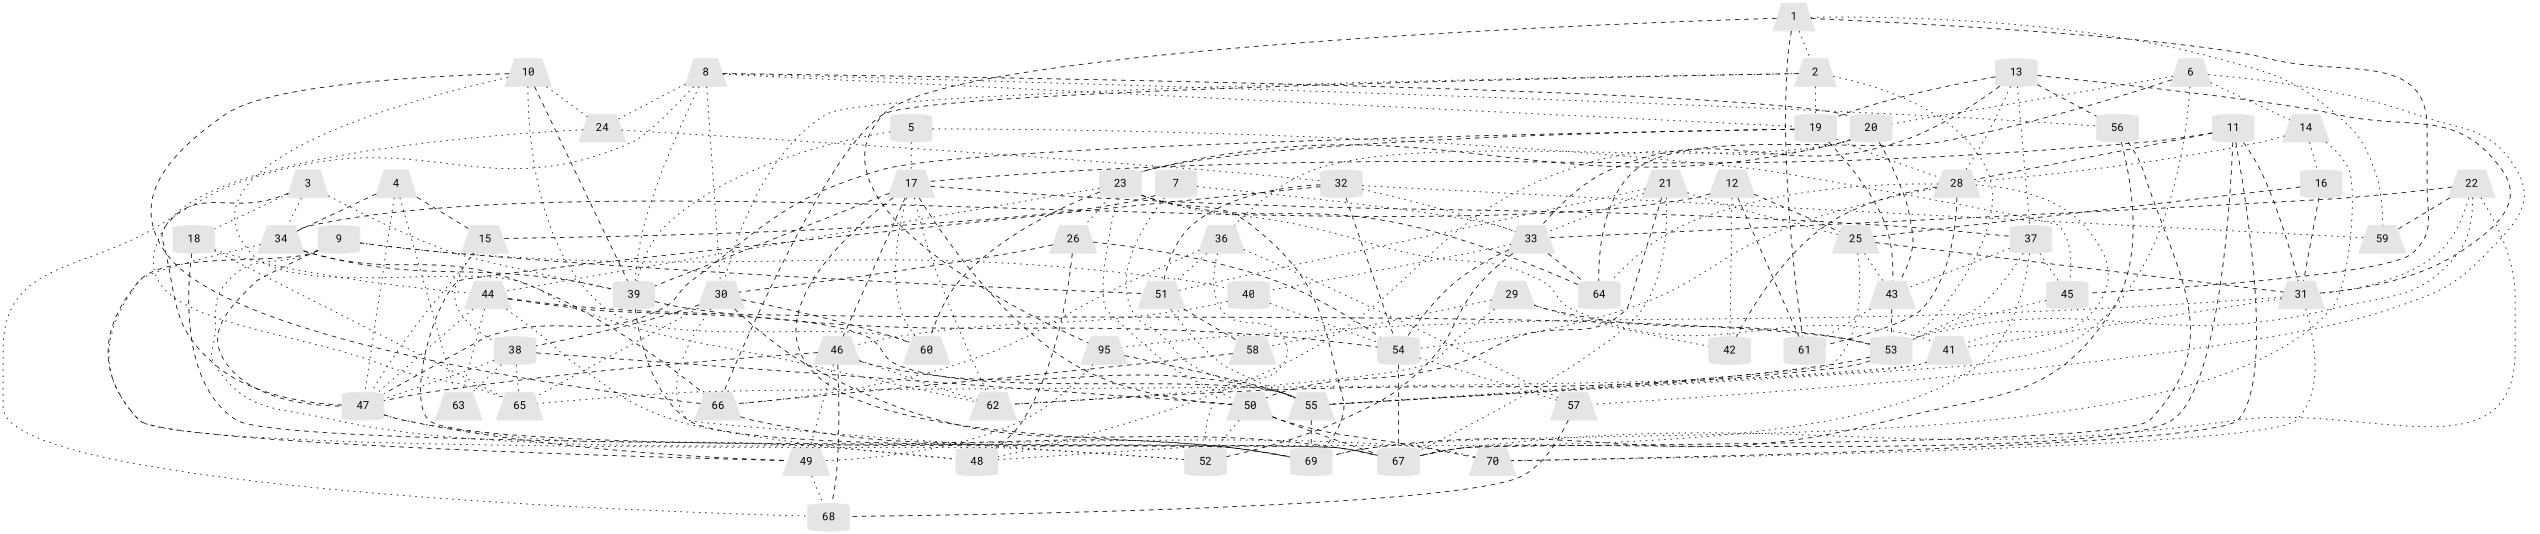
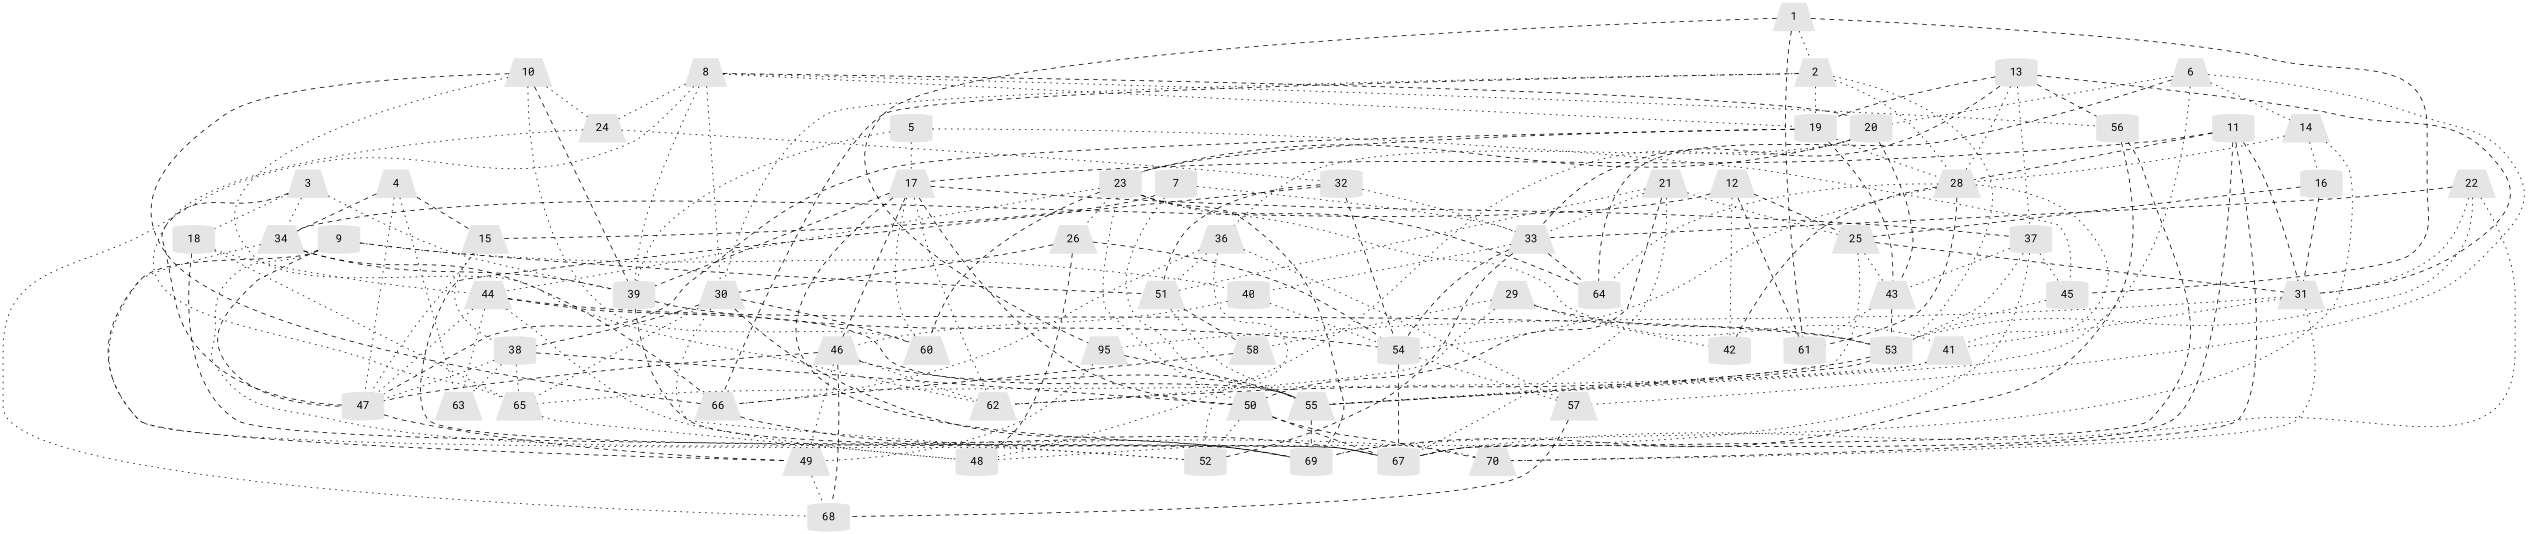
edge "2" -- "28": added
node "59": removed
edge "47" -- "48": now "65" -- "48"
